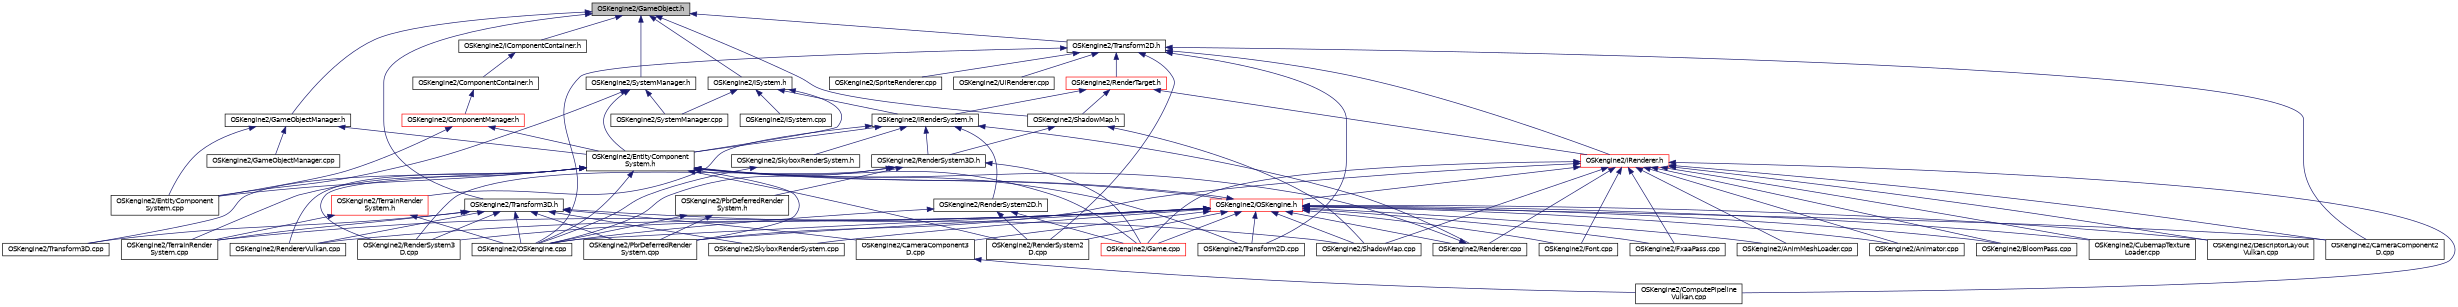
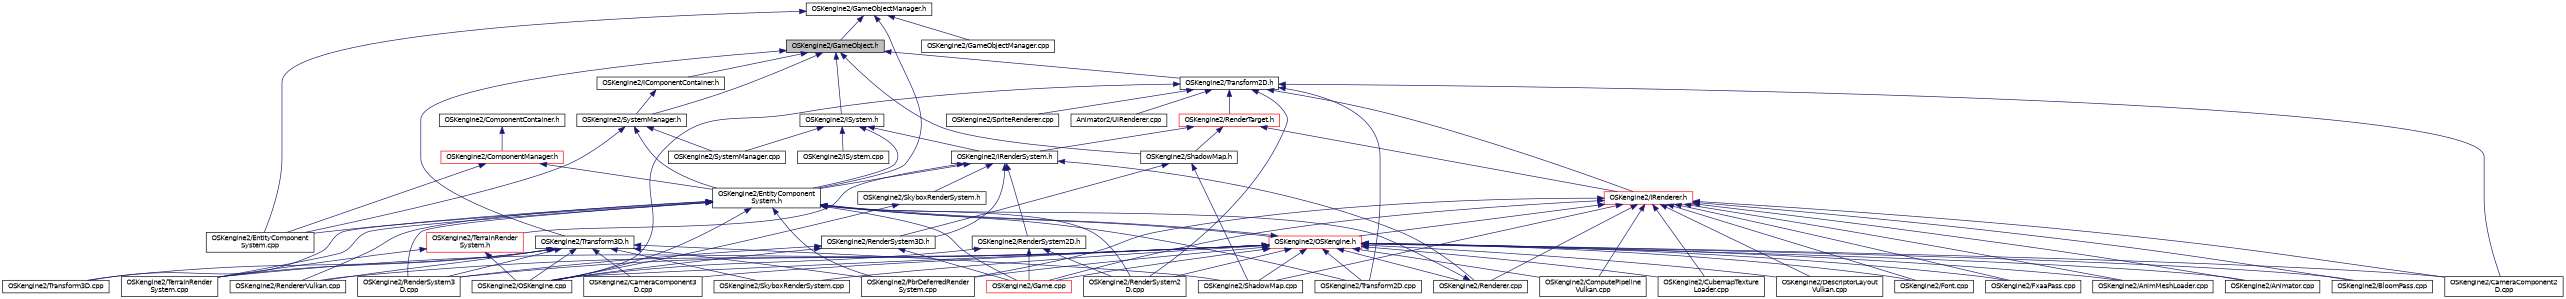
edge "OSKengine2/GameObjectManager.h" -> "OSKengine2/GameObject.h": reversed
edge "OSKengine2/ComponentContainer.h" -> "OSKengine2/IComponentContainer.h": now "OSKengine2/SystemManager.h" -> "OSKengine2/IComponentContainer.h"
node "OSKengine2/UiRenderer.cpp": label "OSKengine2/UiRenderer.cpp" -> "Animator2/UiRenderer.cpp"
node "OSKengine2/PbrDeferredRender System.h": removed
edge "OSKengine2/ComputePipeline Vulkan.cpp" -> "OSKengine2/CameraComponent3 D.cpp": now "OSKengine2/ComputePipeline Vulkan.cpp" -> "OSKengine2/OSKengine.h"
